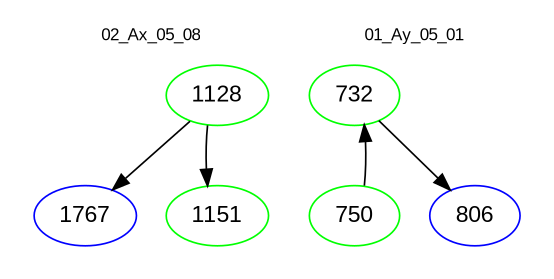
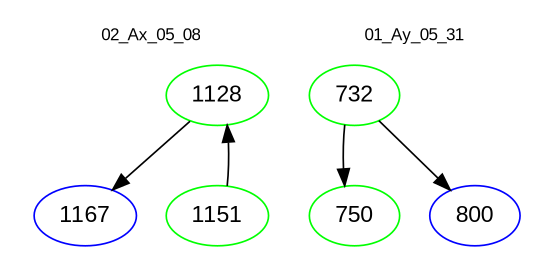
cluster "01_Ay_05_01": label "01_Ay_05_01" -> "01_Ay_05_31"
edge "1128" -> "1151": reversed
edge "750" -> "732": reversed
node "1767": label "1767" -> "1167"
node "806": label "806" -> "800"
